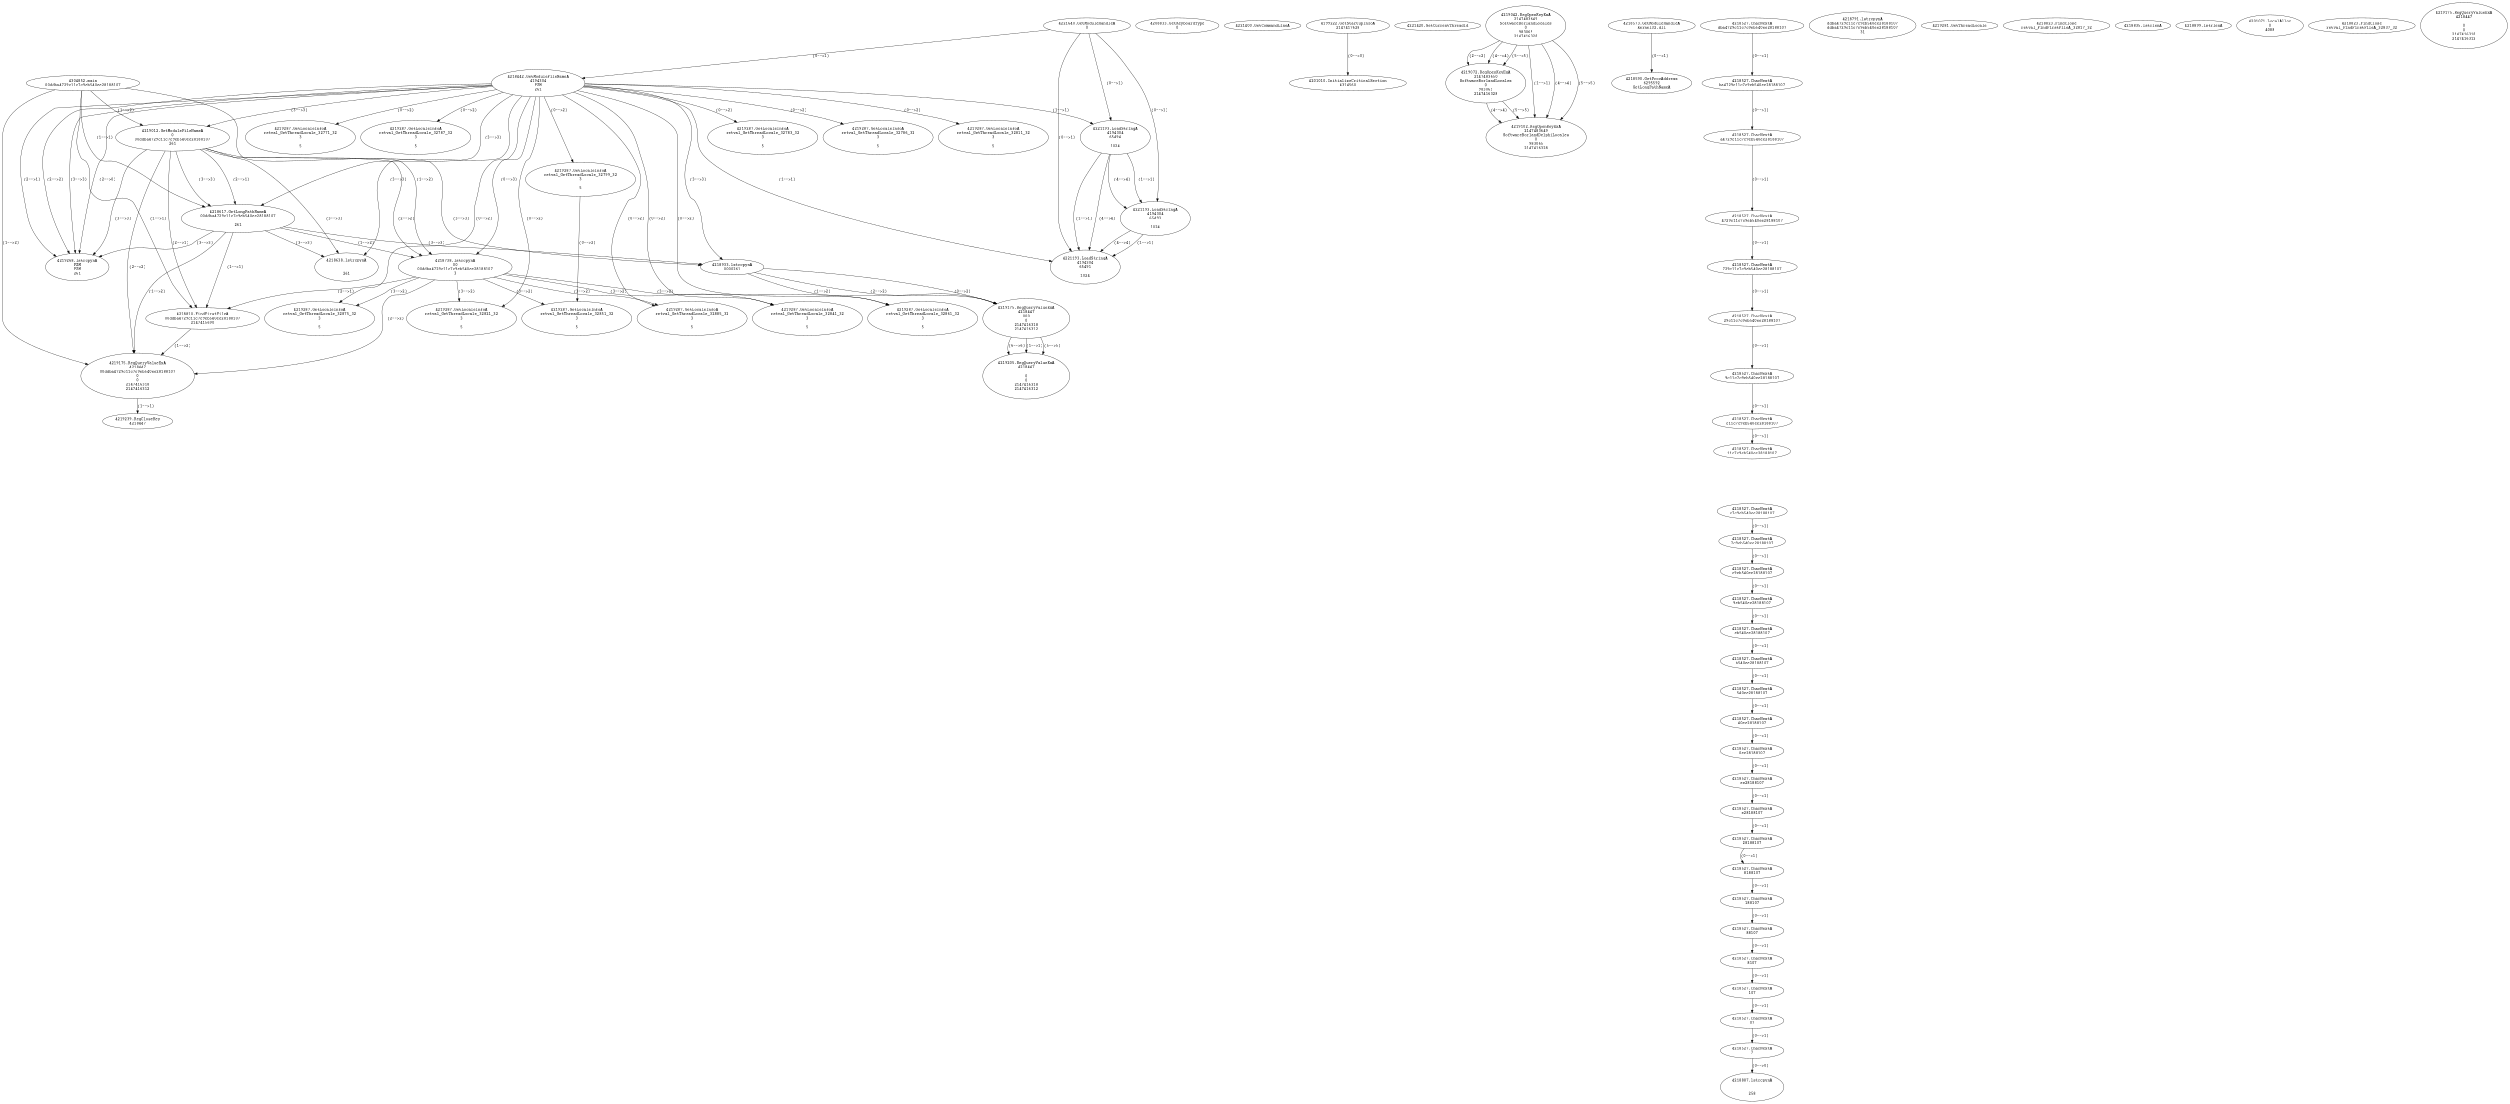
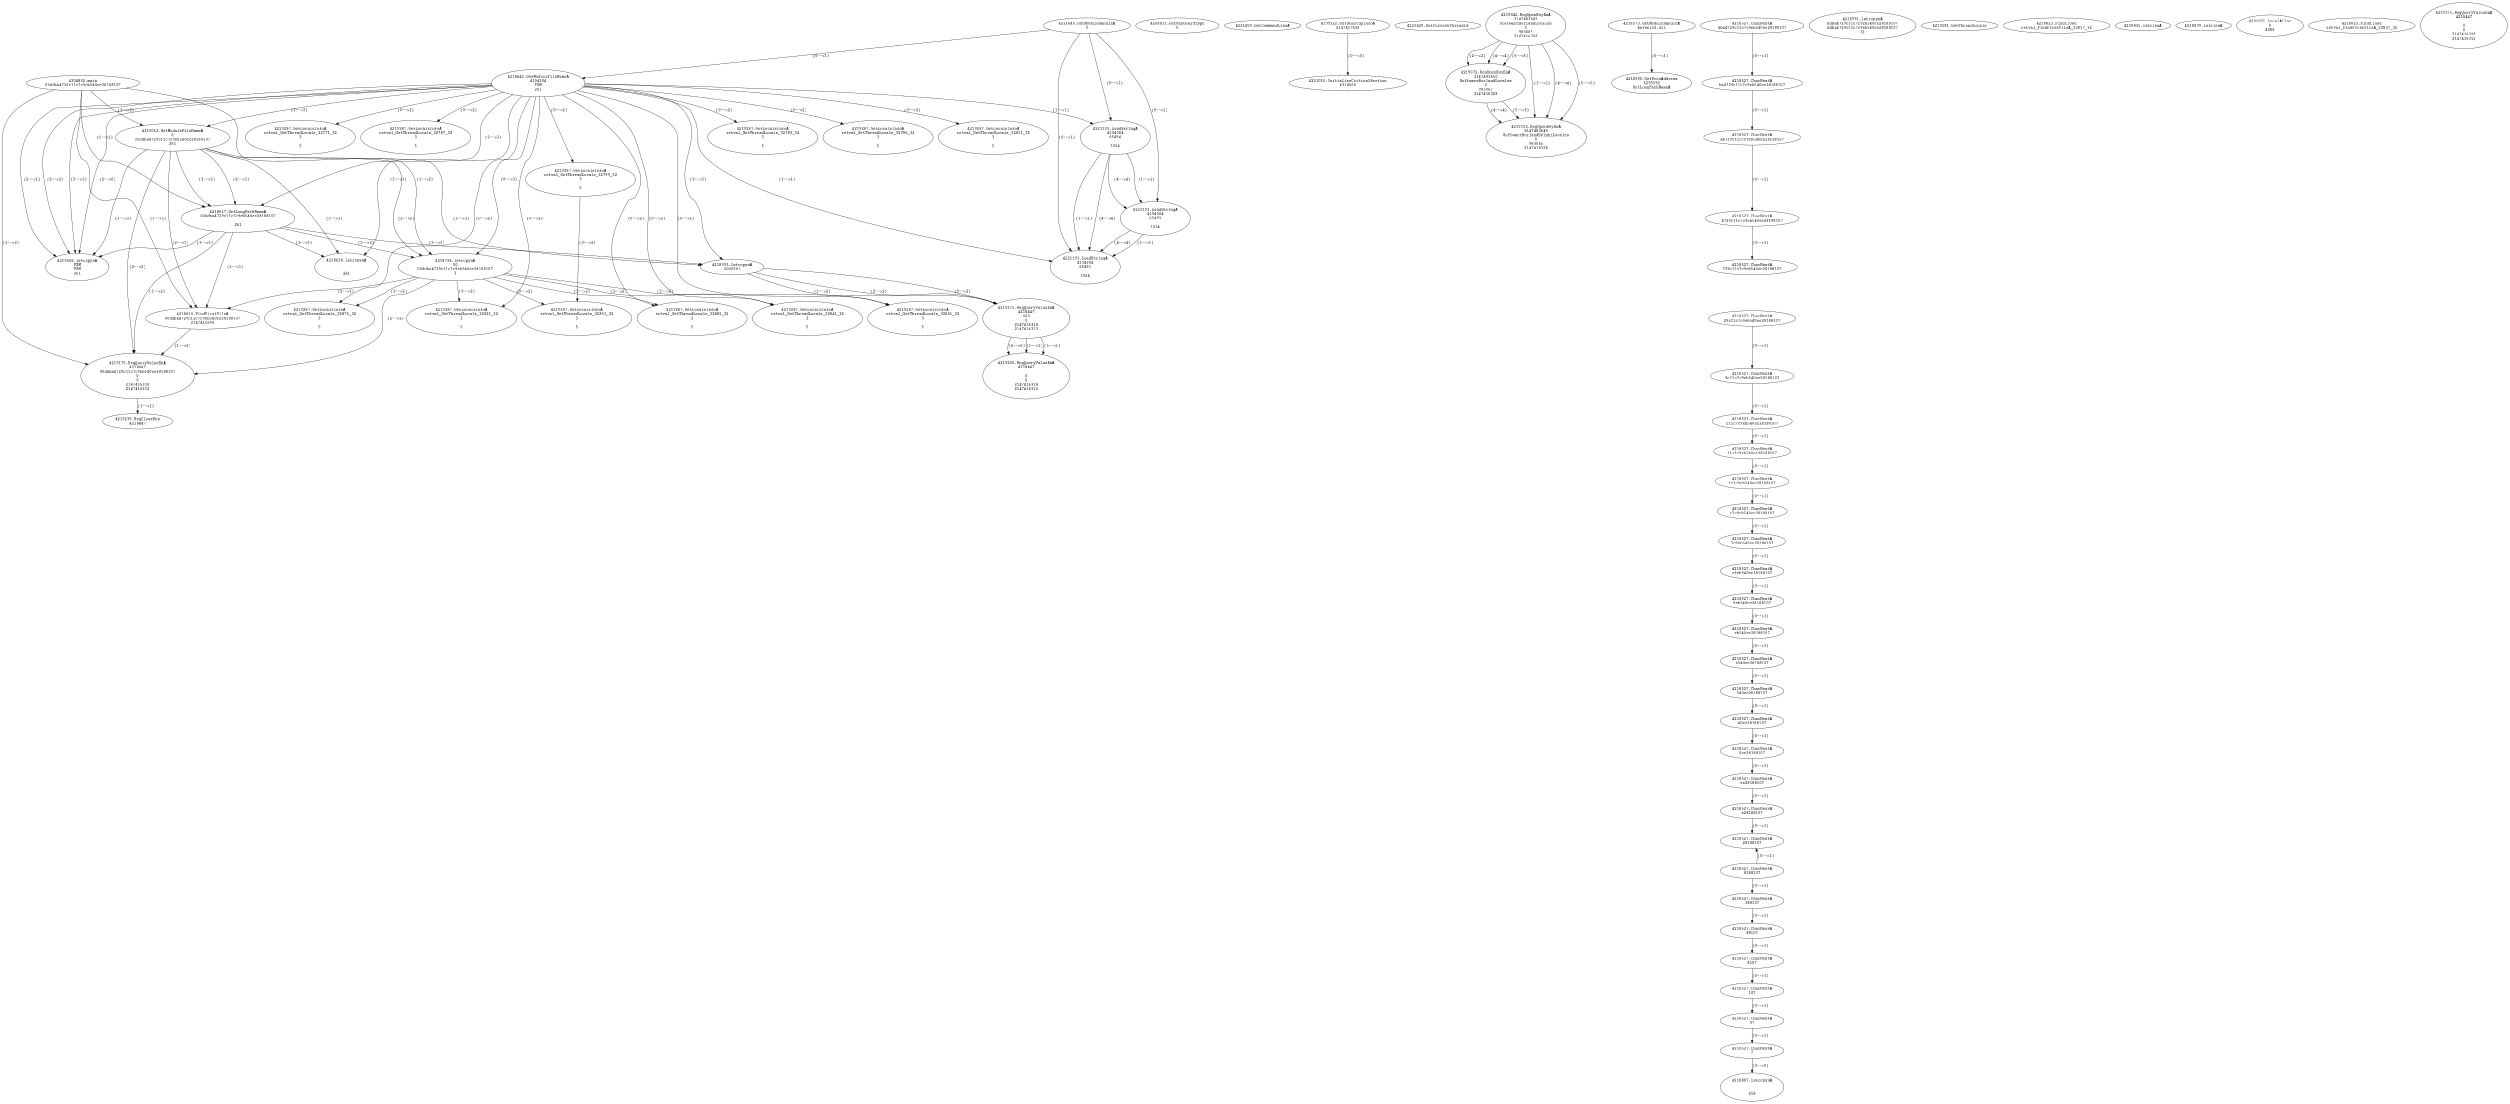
edge "4218527.CharNextA 729c11c7c9eb540ee28188107" -> "4218527.CharNextA 29c11c7c9eb540ee28188107": removed, label "(0-->1)"
node "4218527.CharNextA 1c7c9eb540ee28188107": added
edge "4218527.CharNextA 28188107" -> "4218527.CharNextA 8188107": reversed
